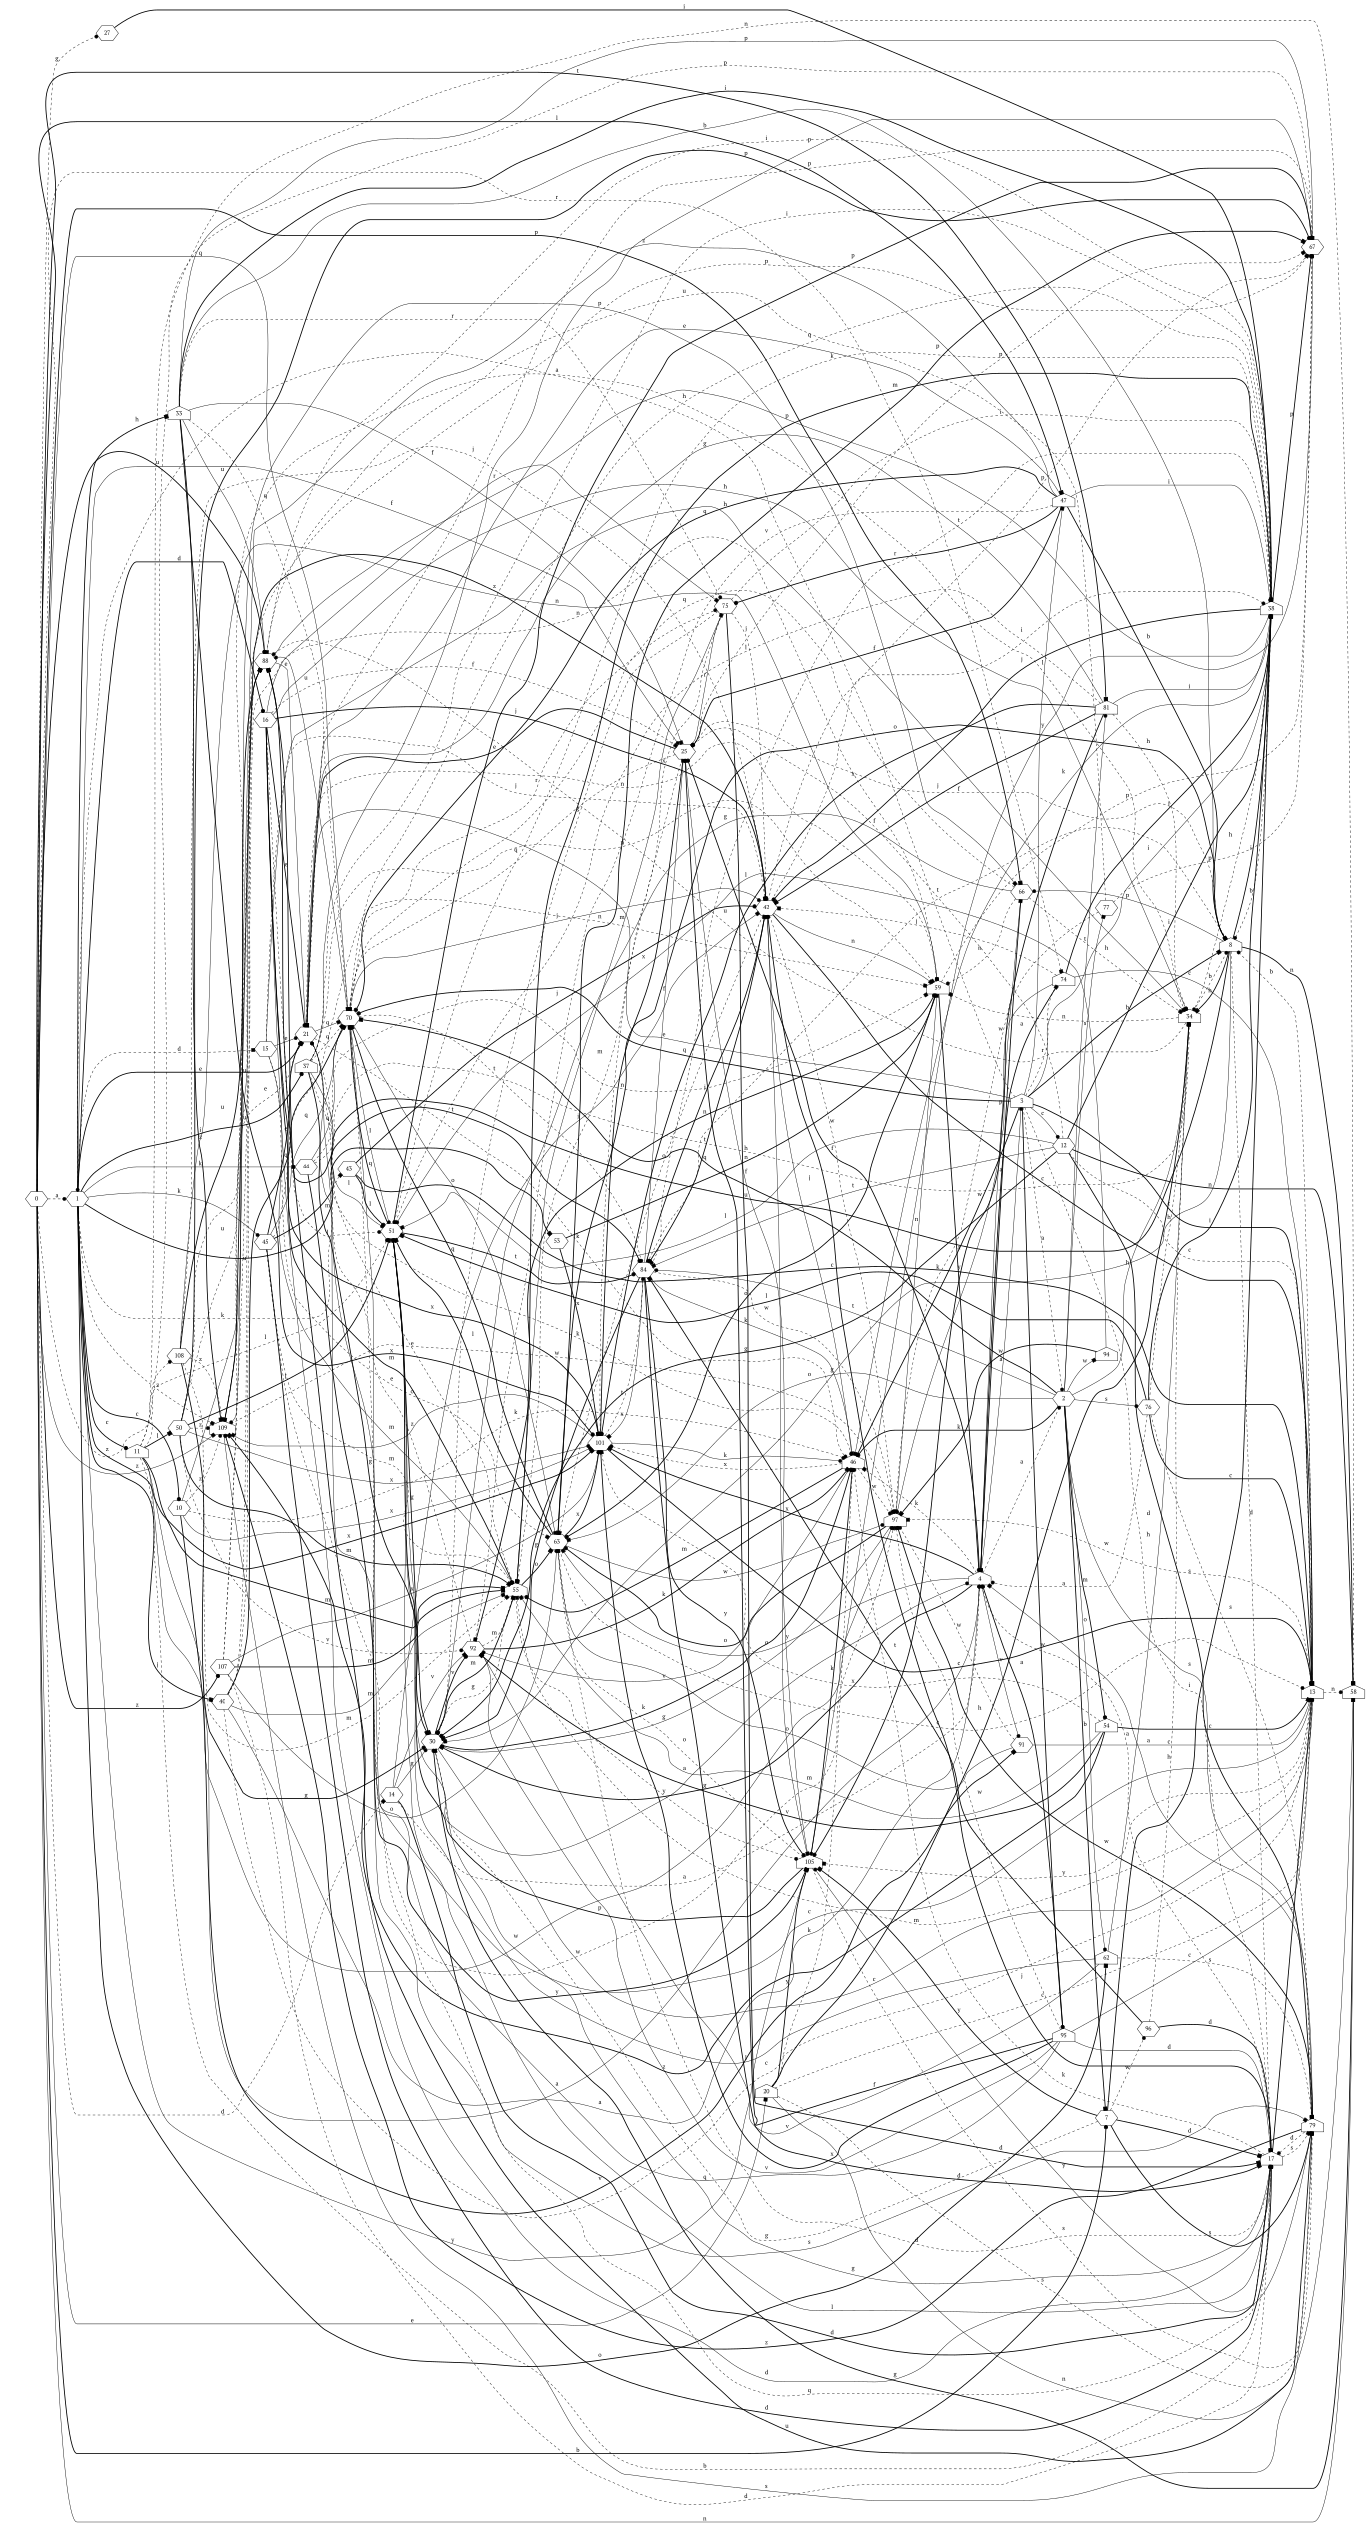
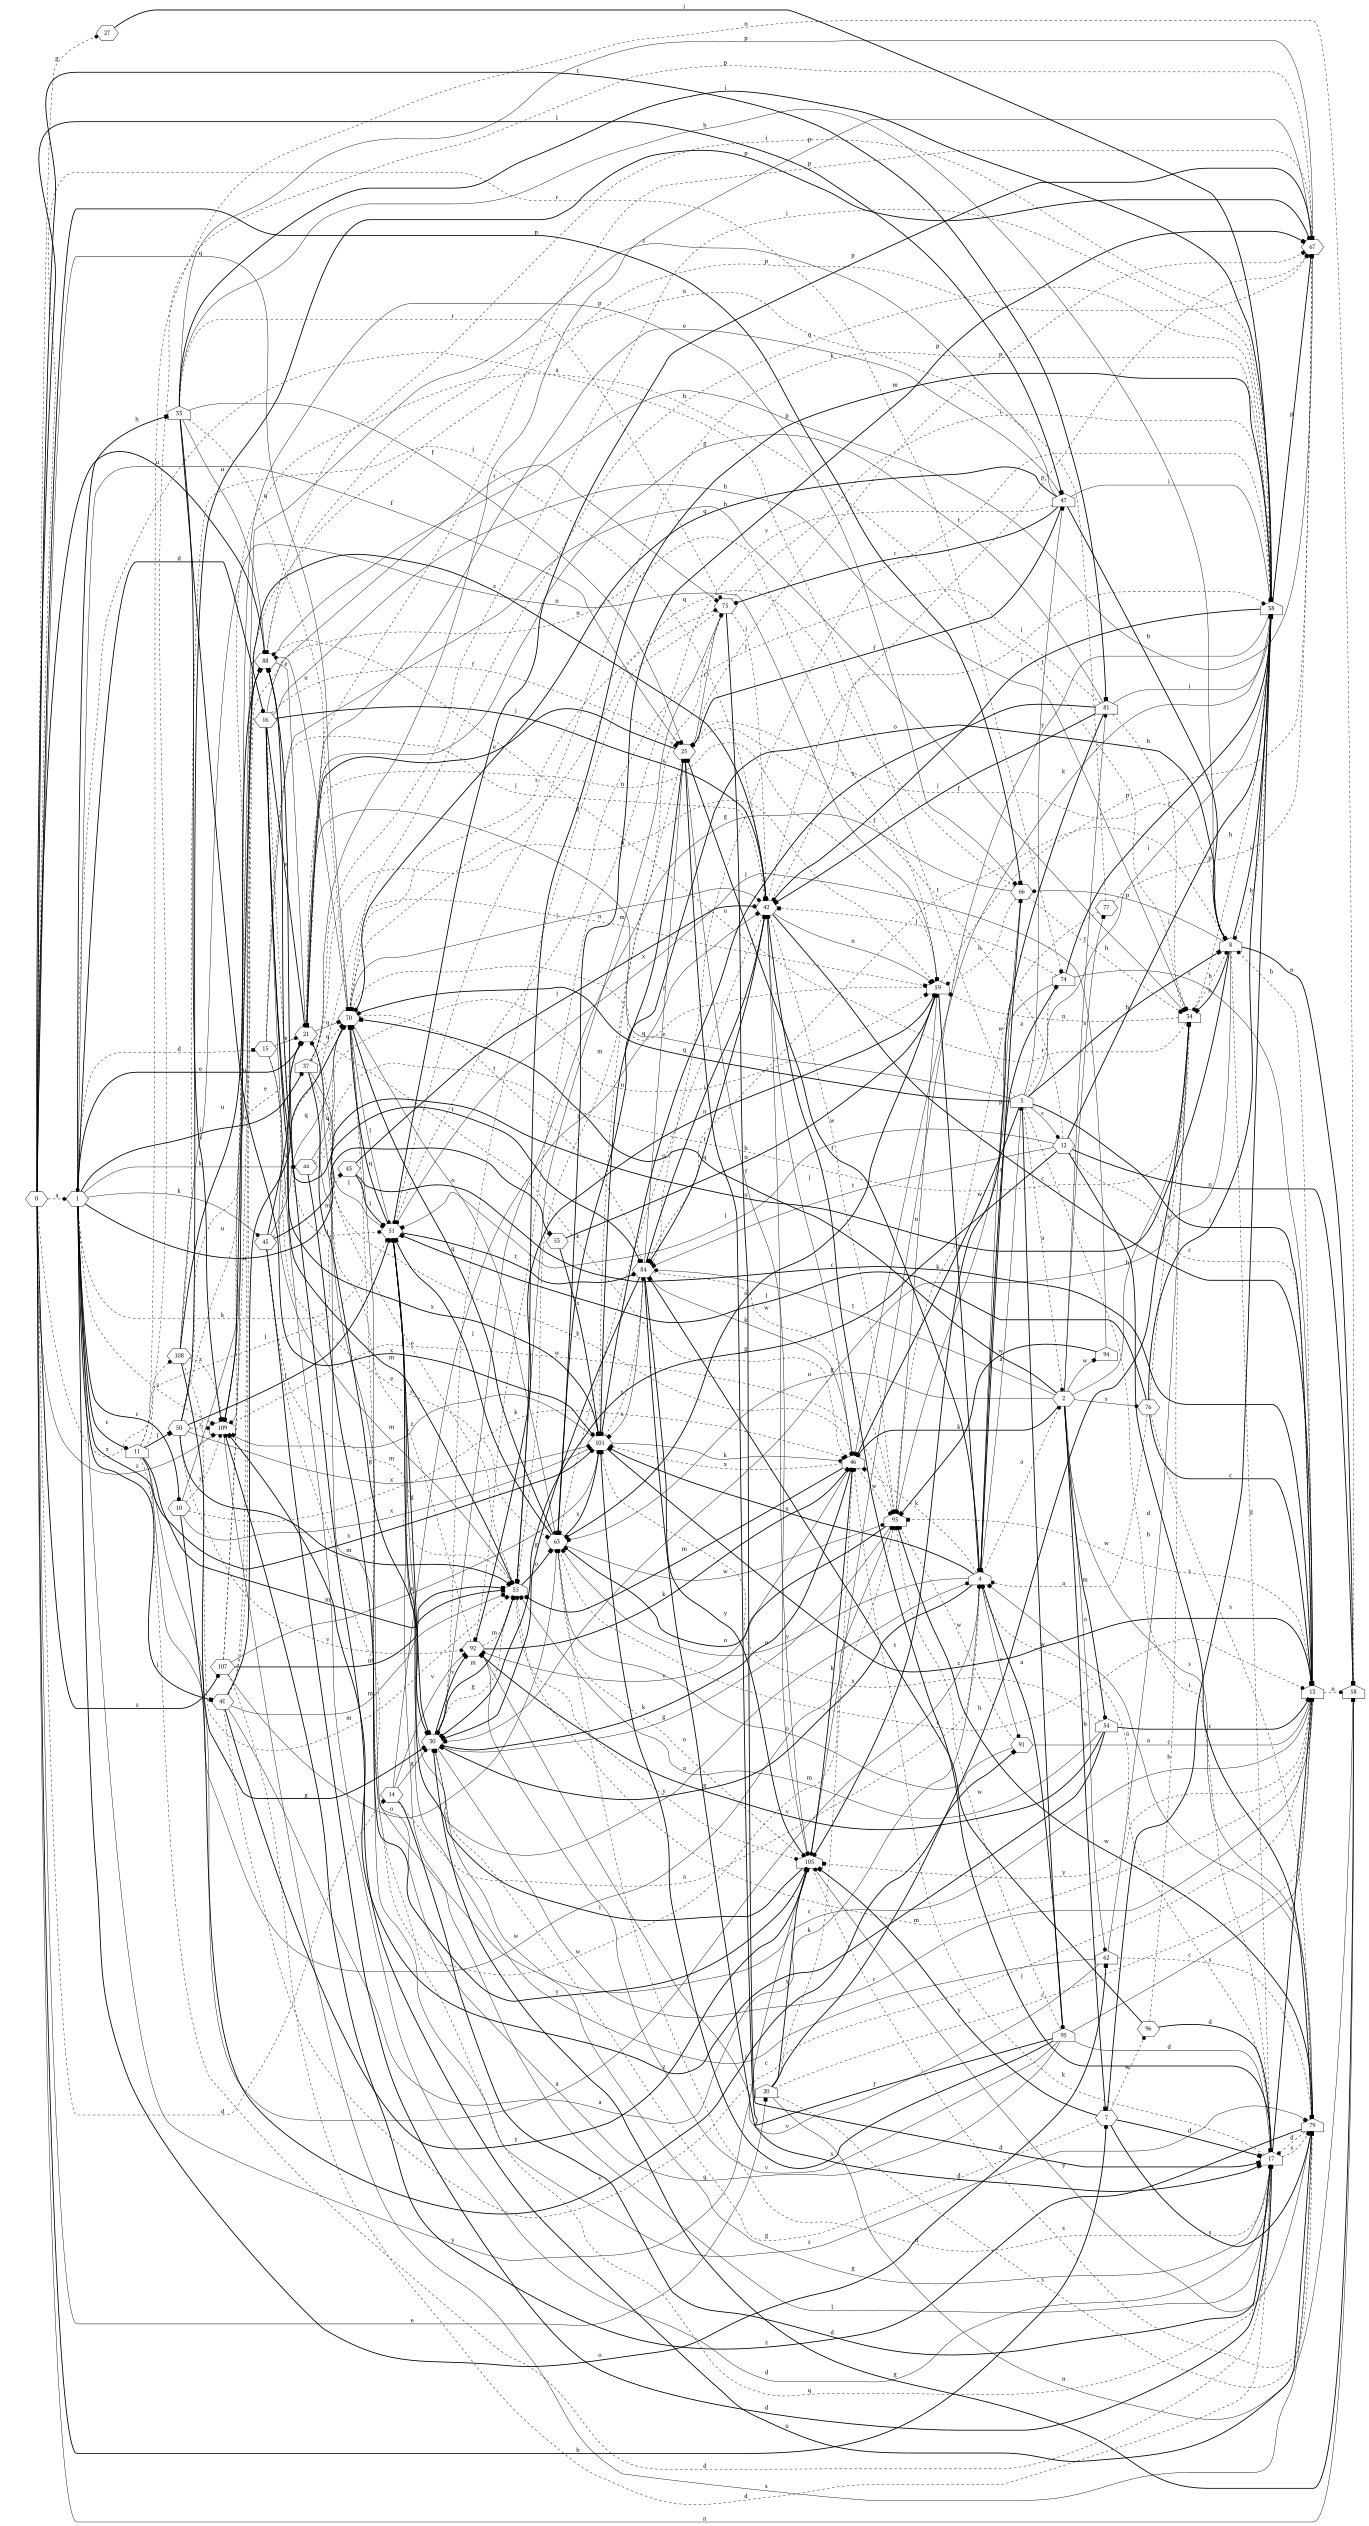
edge "25" -> "70": now "59" -> "70"
node "97": label "97" -> "93"
edge "1" -> "101": arrowhead box -> dot
edge "105" -> "51": label "p" -> "l"
edge "40" -> "105": added, label "y"
edge "11" -> "17": label "b" -> "d"
